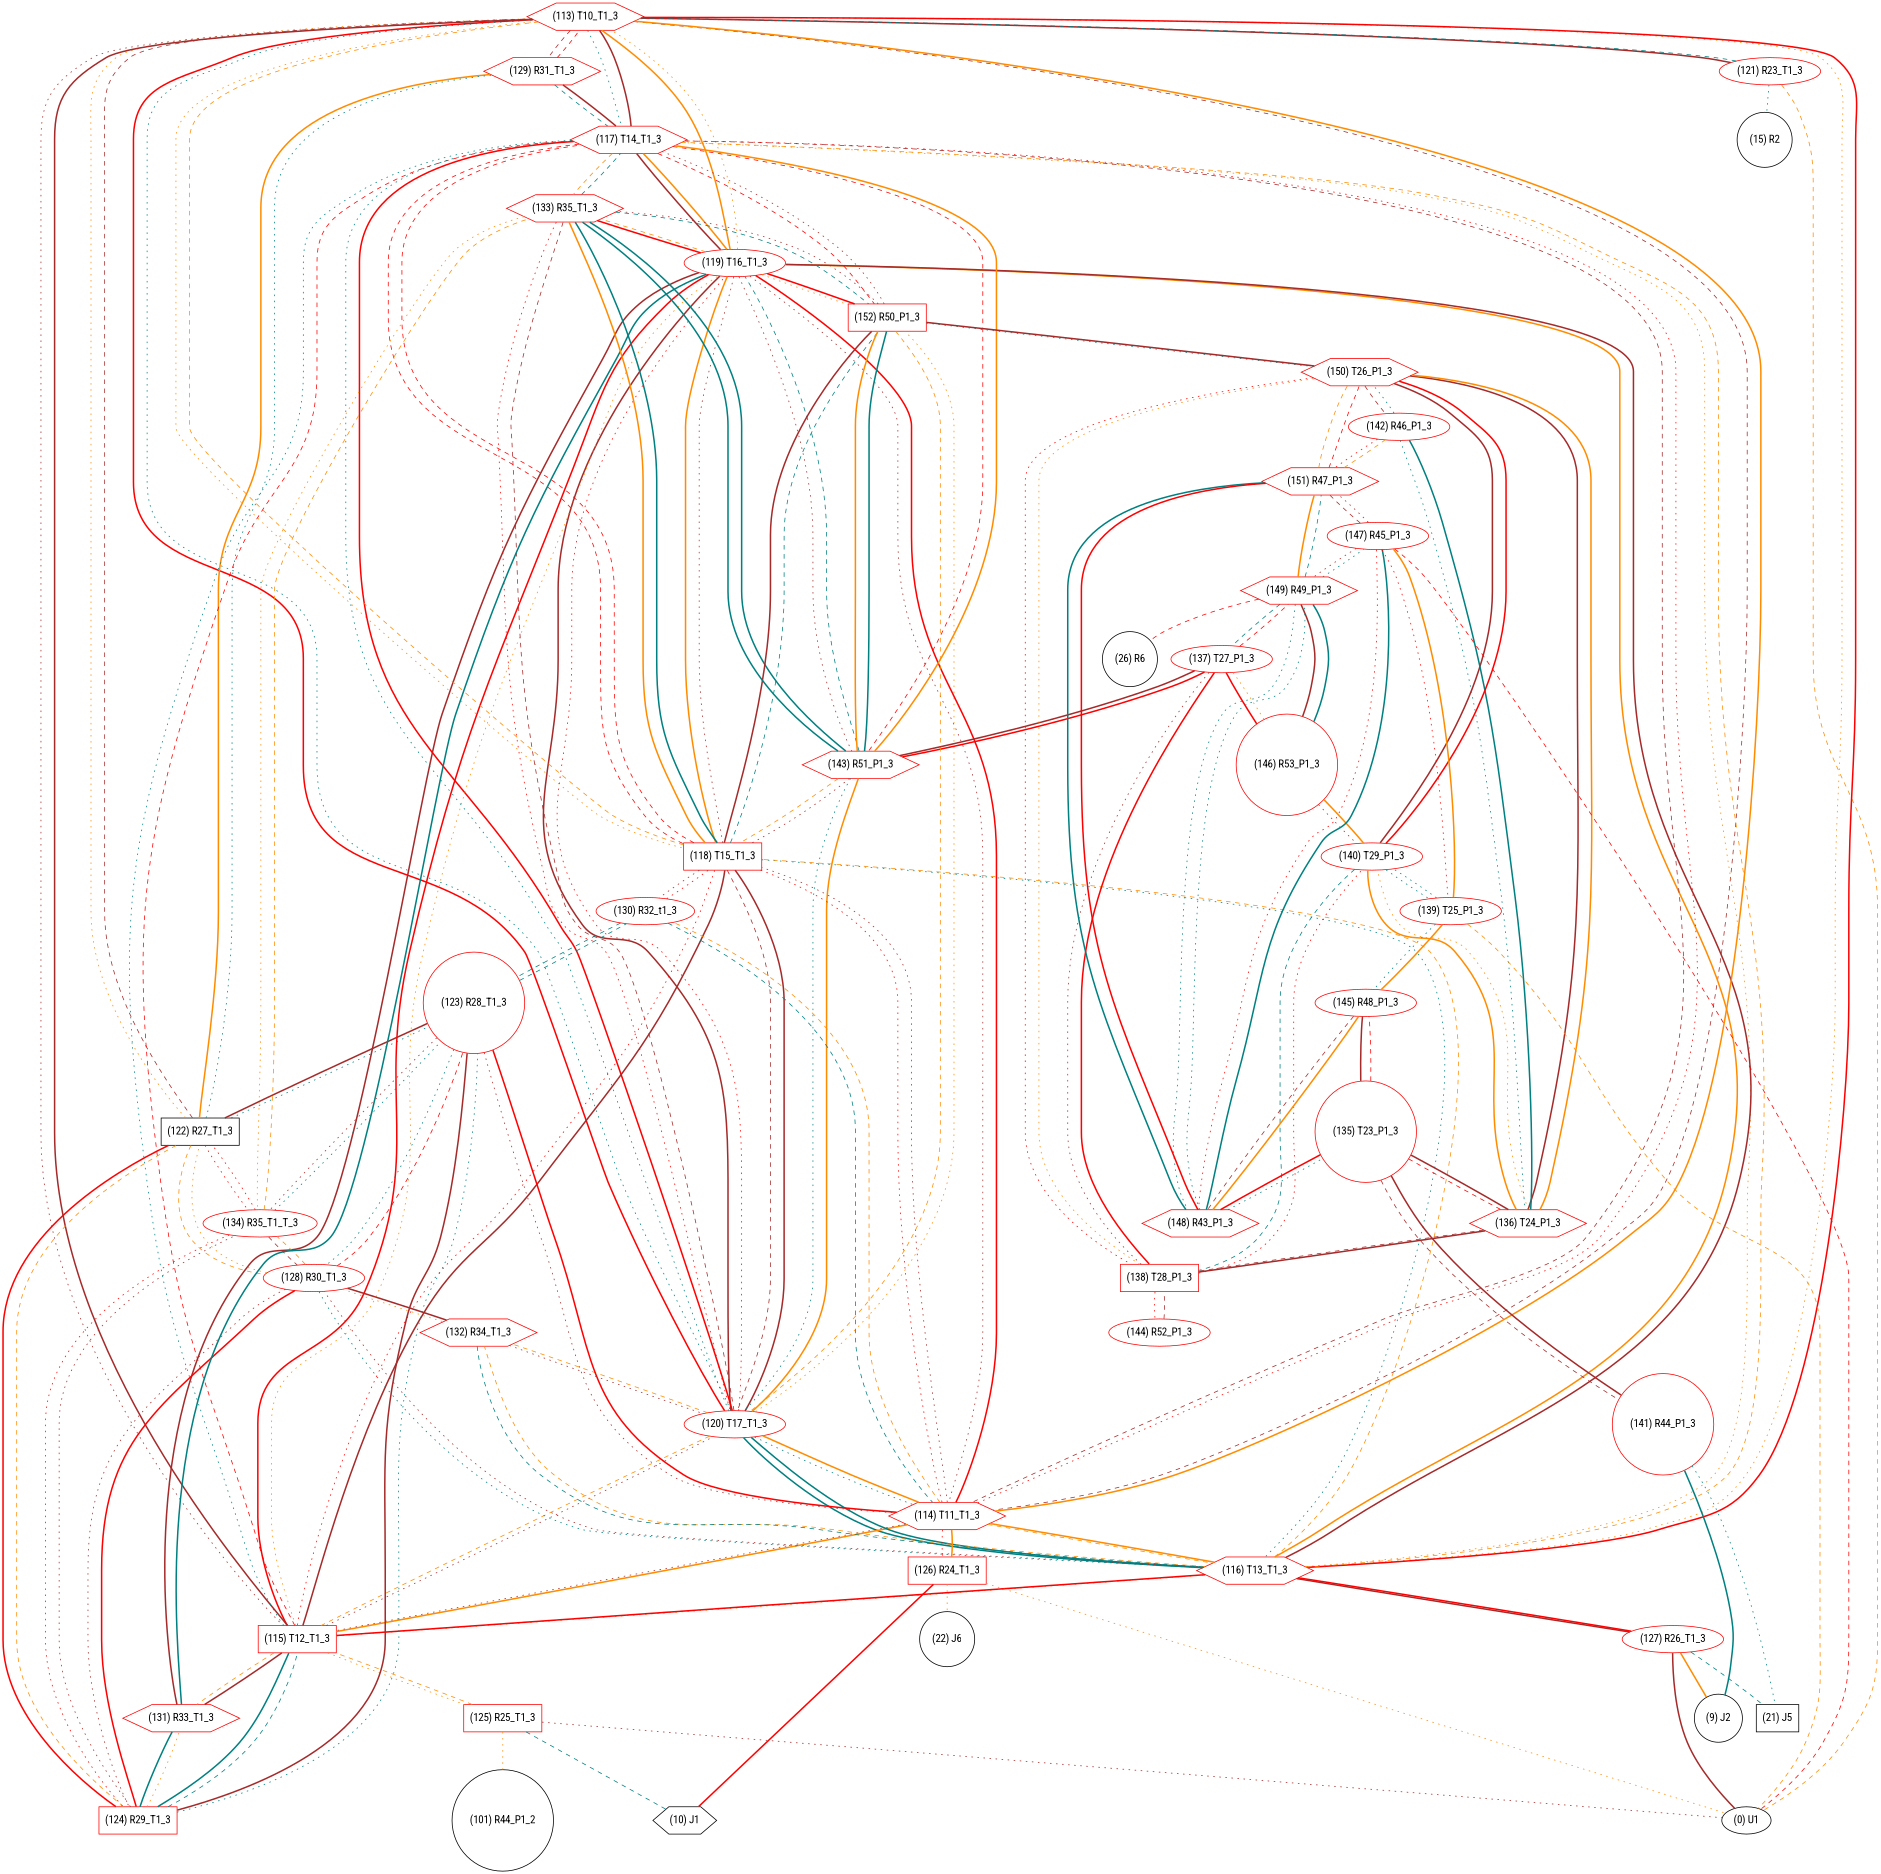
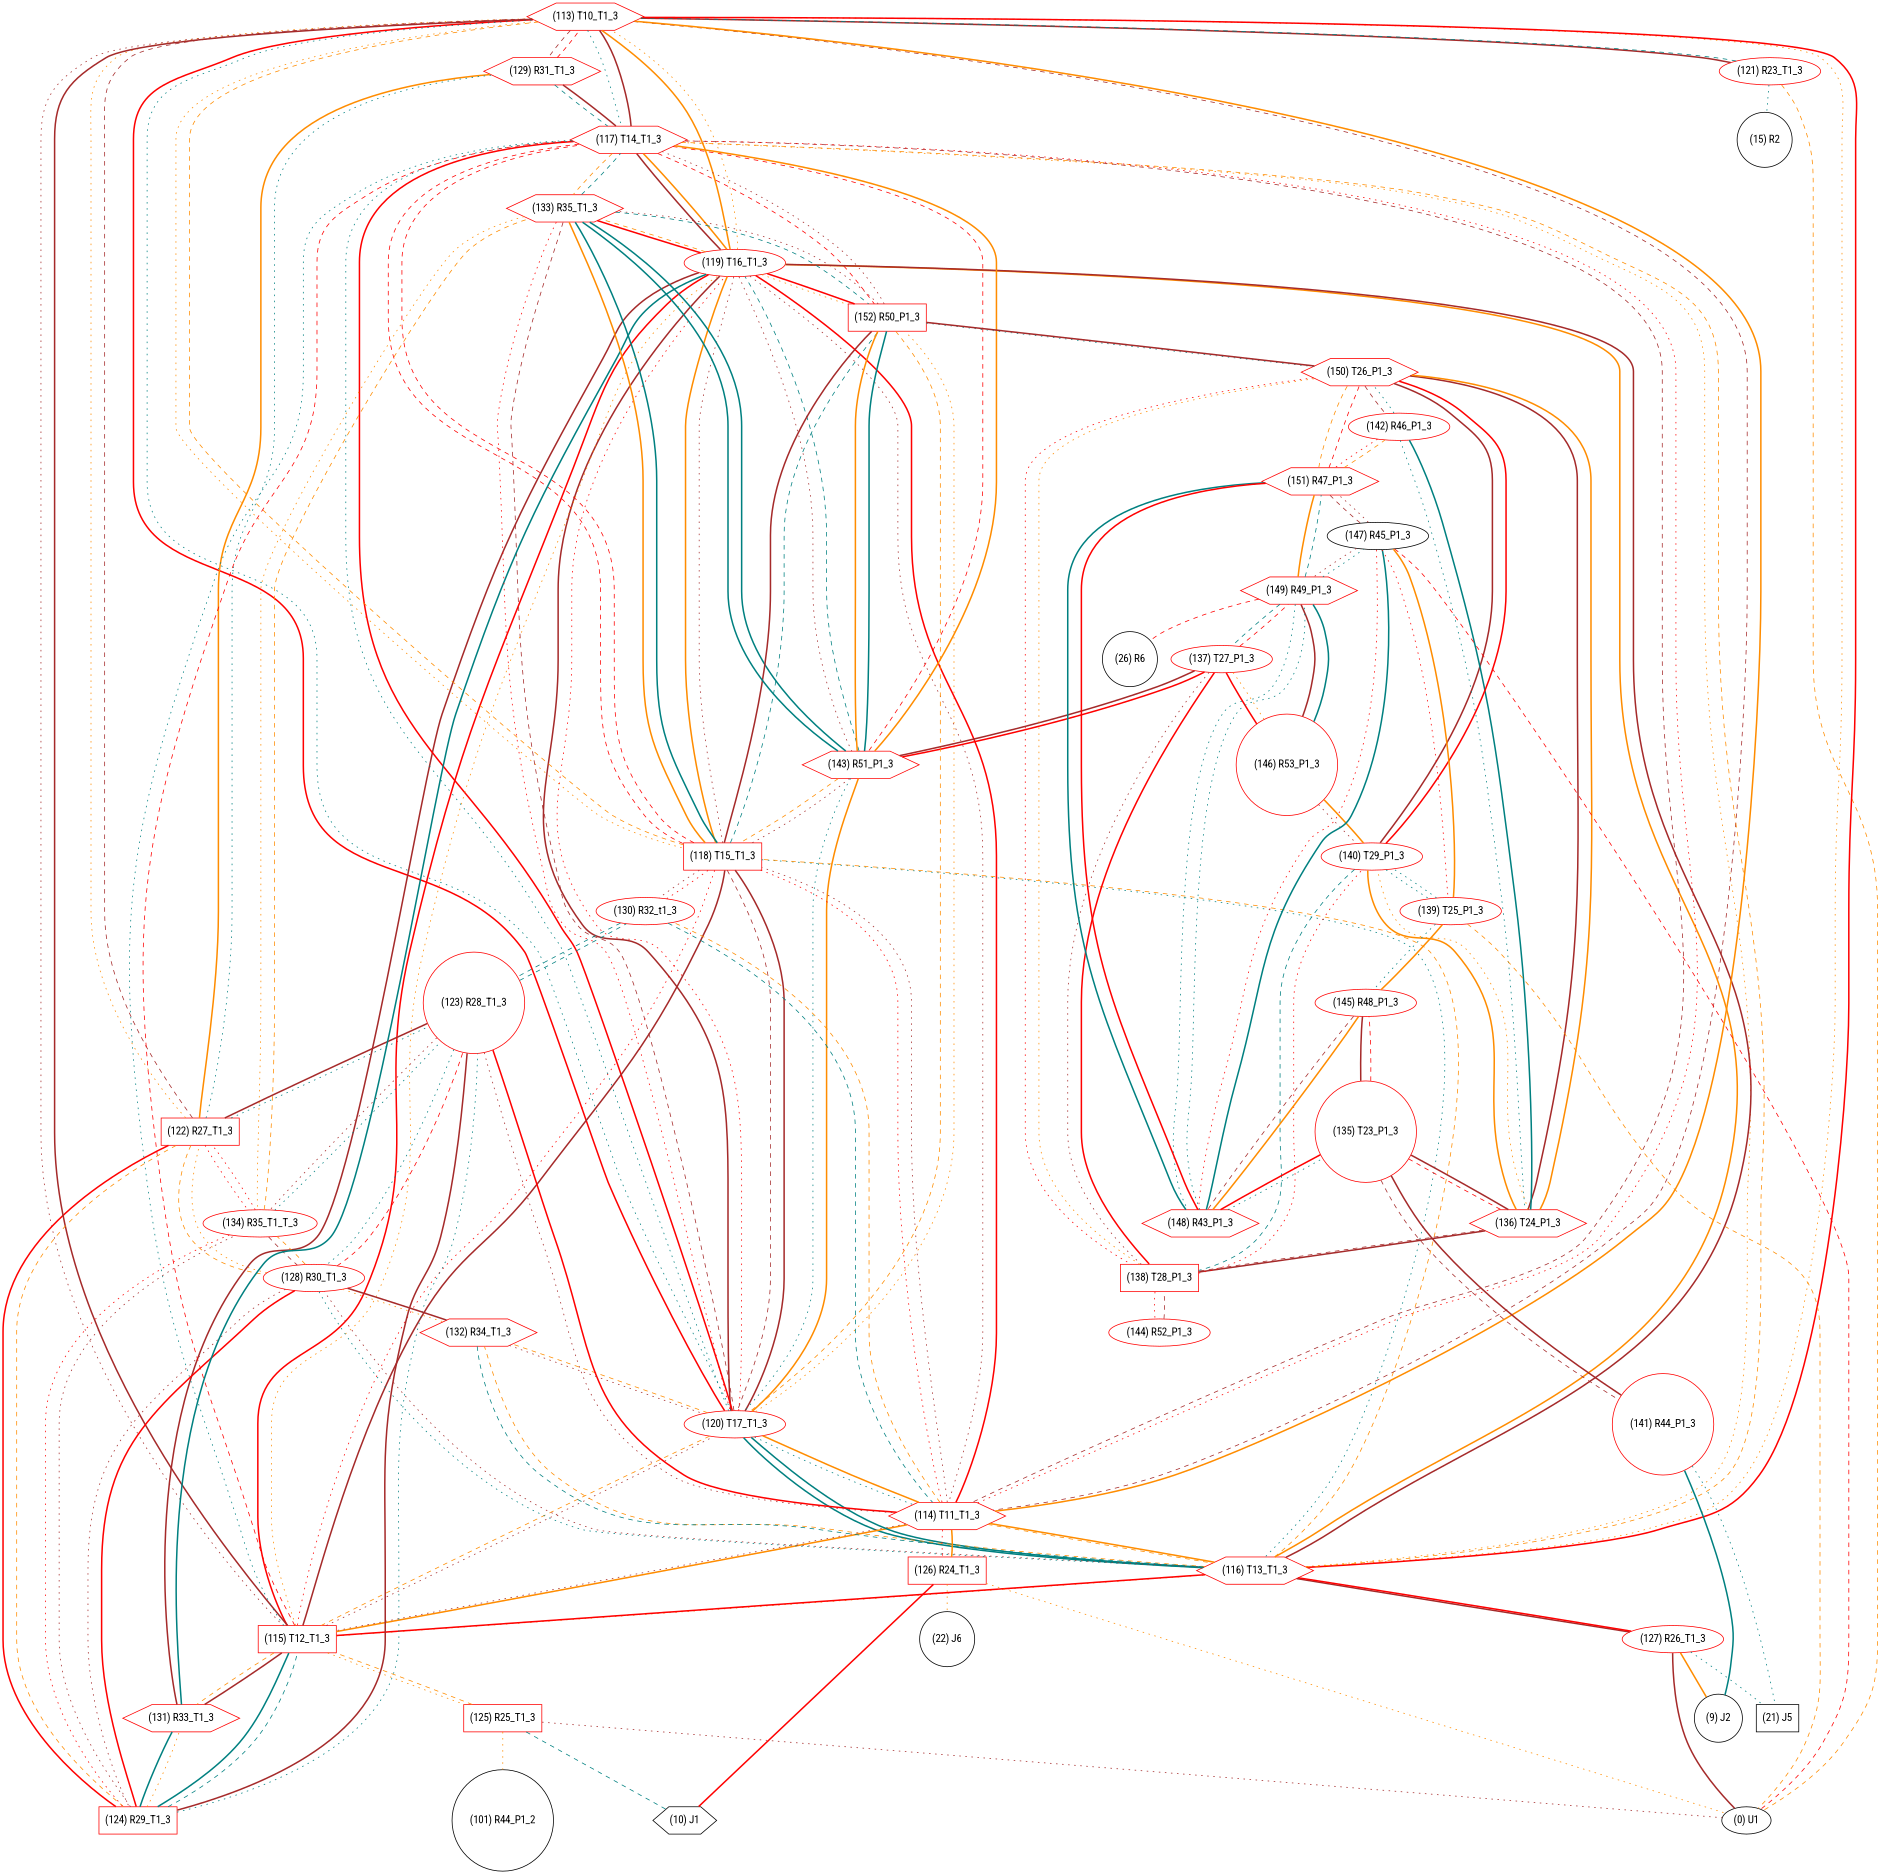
node "(147) R45_P1_3": color red -> black
node "(122) R27_T1_3": color black -> red
edge "(127) R26_T1_3" -- "(21) J5": style dashed -> dotted
